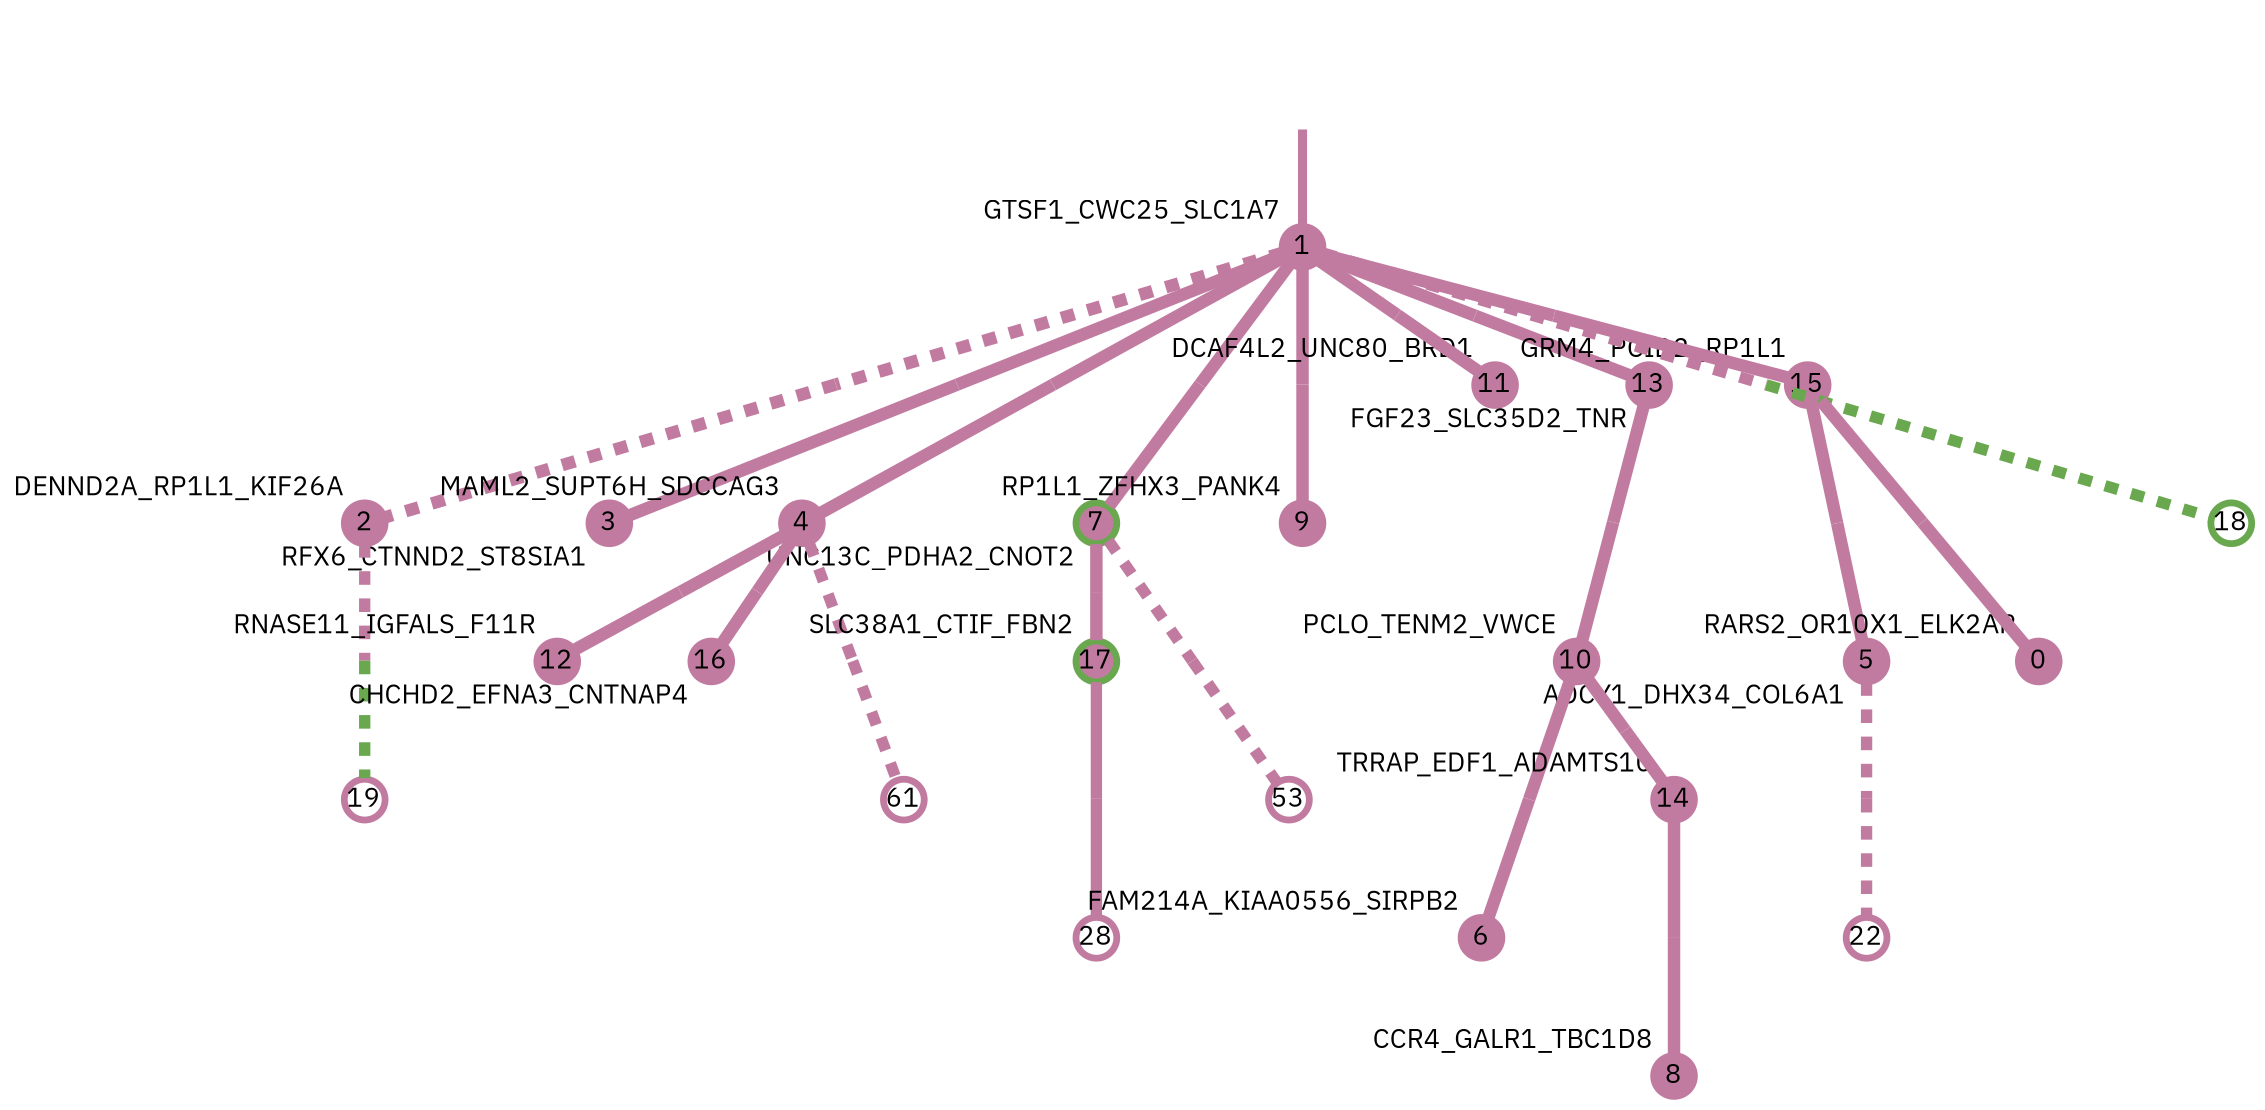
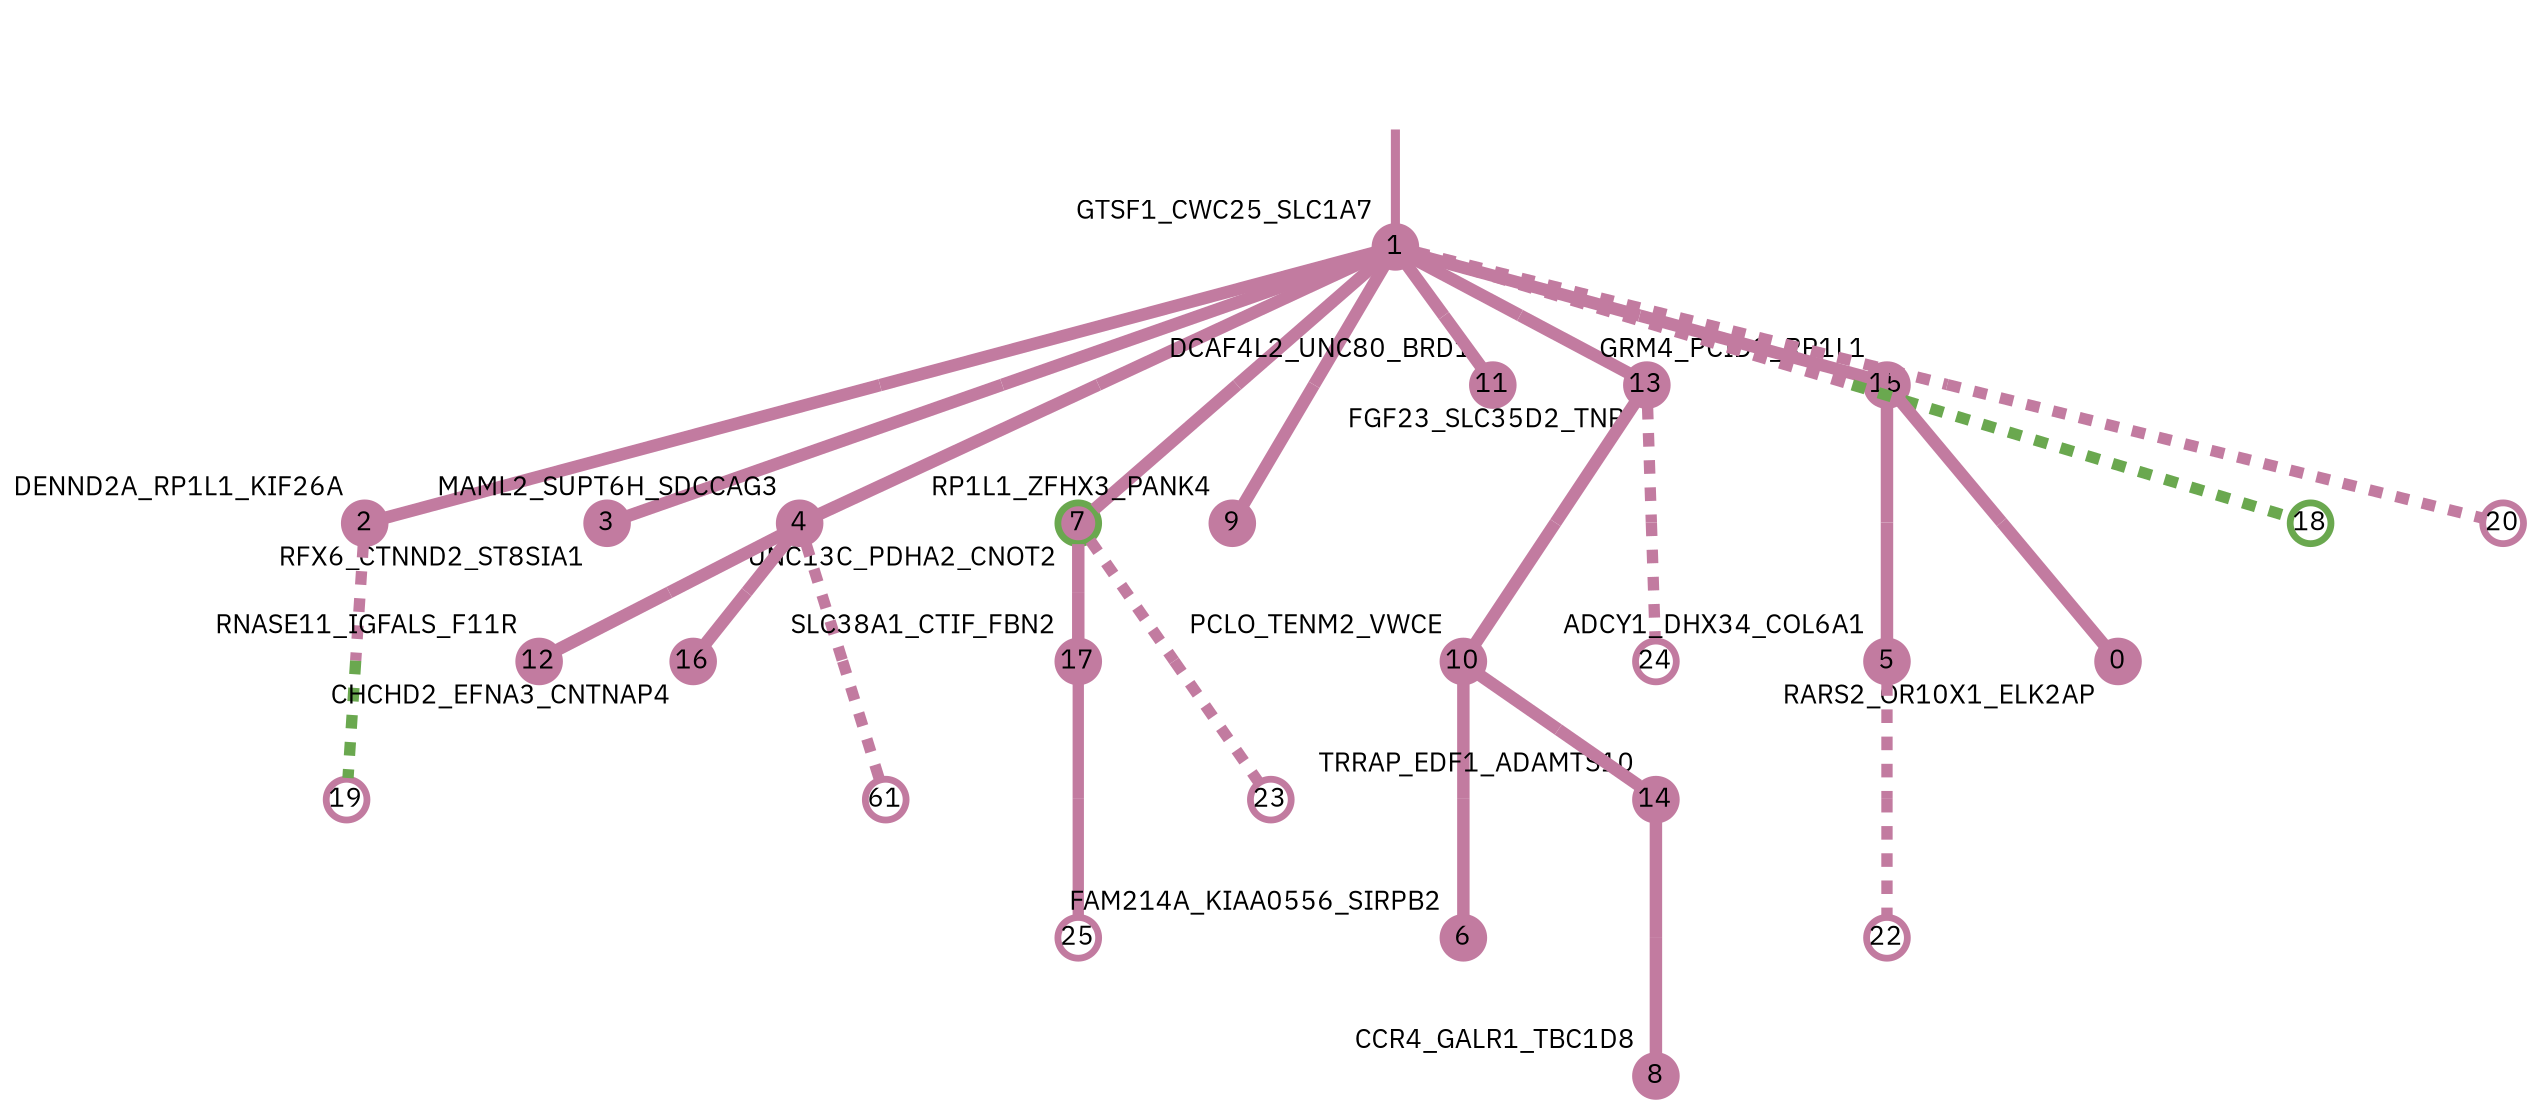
edge "1 GTSF1_CWC25_SLC1A7" -> "2 DENND2A_RP1L1_KIF26A": style dashed -> solid
node "20": added
node "17 SLC38A1_CTIF_FBN2": color #6aa84fff -> #c27ba0ff
node "24": added
node "53": label "53" -> "23"
node "28": label "28" -> "25"
